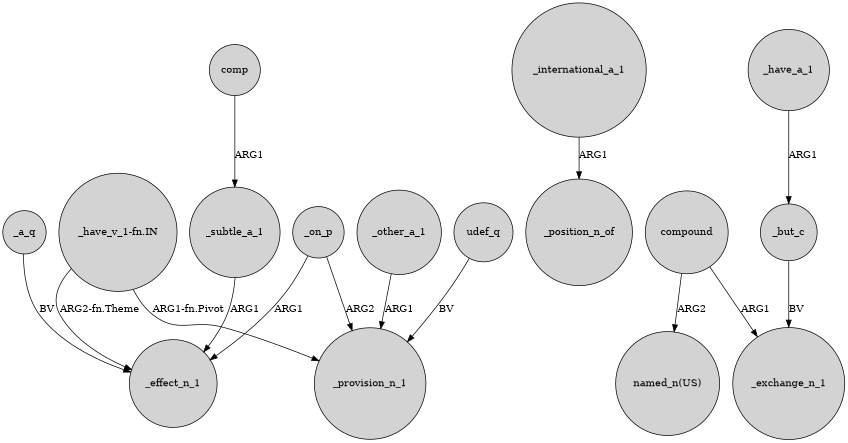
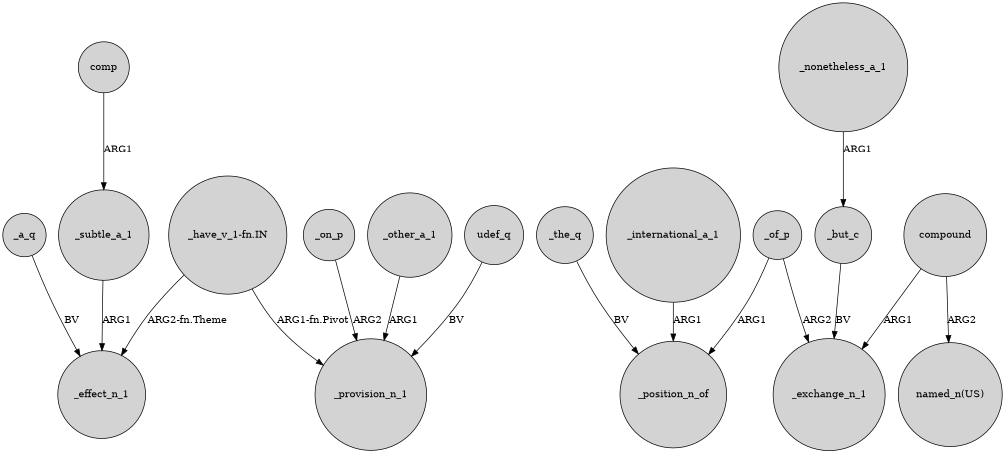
node "_have_a_1": label "_have_a_1" -> "_nonetheless_a_1"
node "_the_q": added
node "_of_p": added
edge "_on_p" -> "_effect_n_1": removed, label "ARG1"
